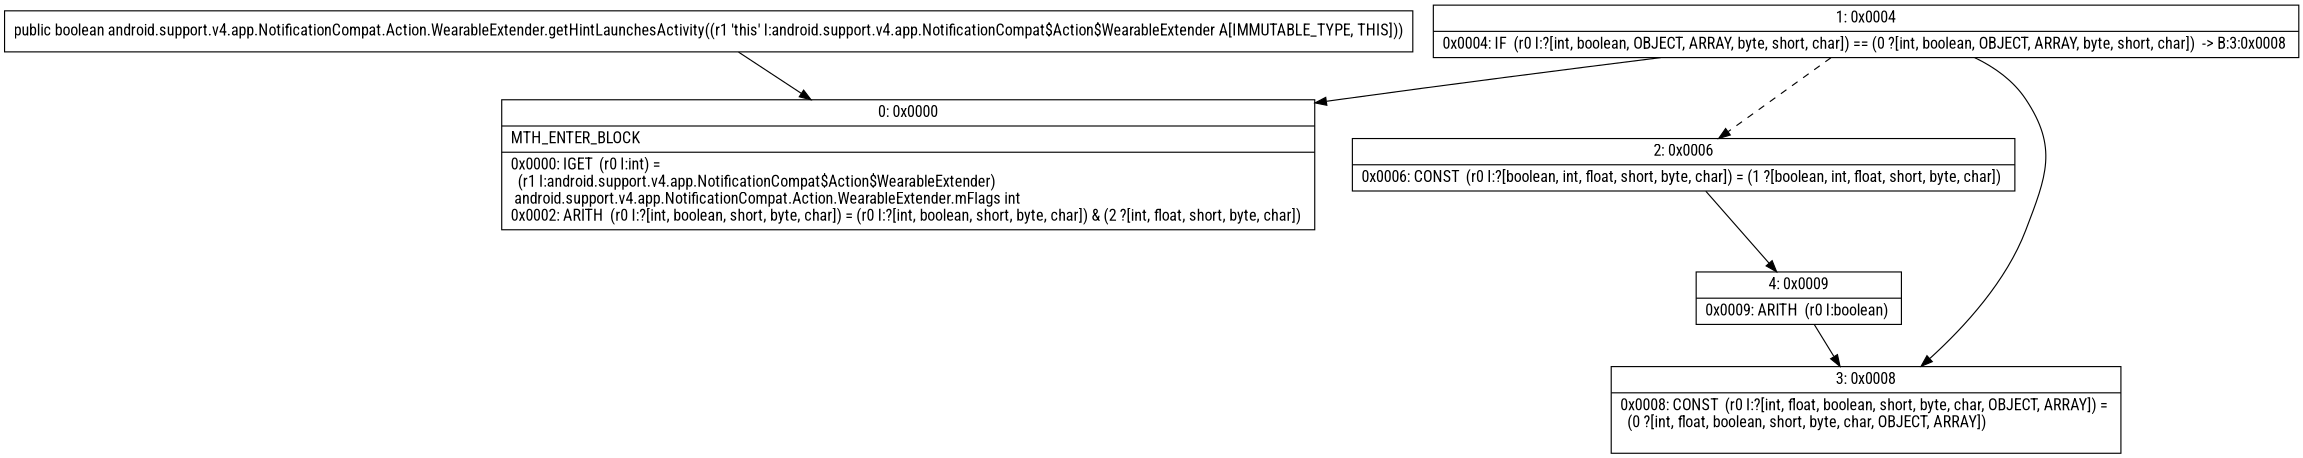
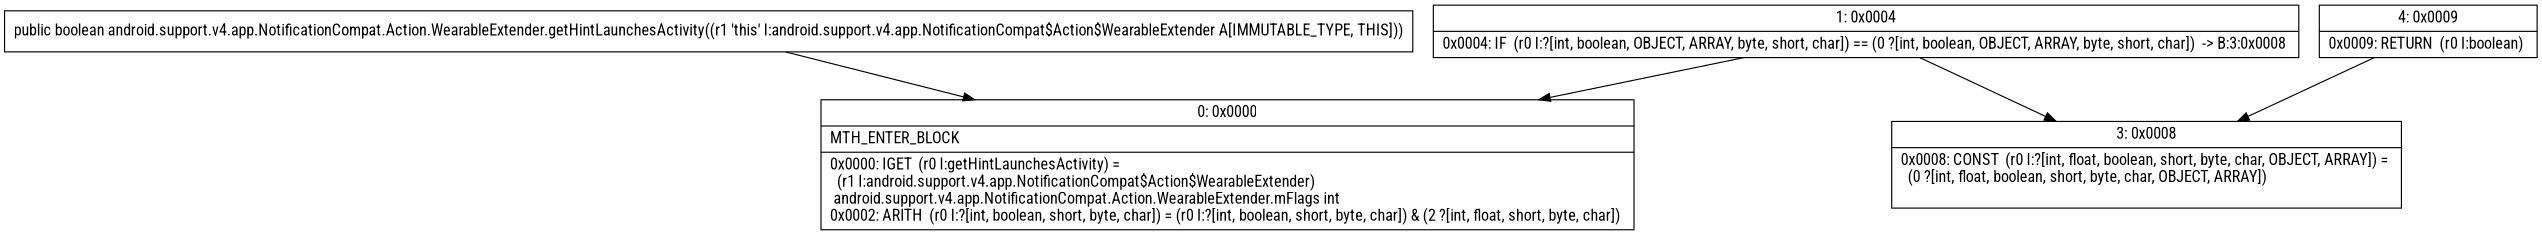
node "0: 0x0000": text "0x0000: IGET  (r0 I:int) =" -> "0x0000: IGET  (r0 I:getHintLaunchesActivity) ="
node "2: 0x0006": removed
node "4: 0x0009": text "0x0009: ARITH  (r0 I:boolean)" -> "0x0009: RETURN  (r0 I:boolean)"
